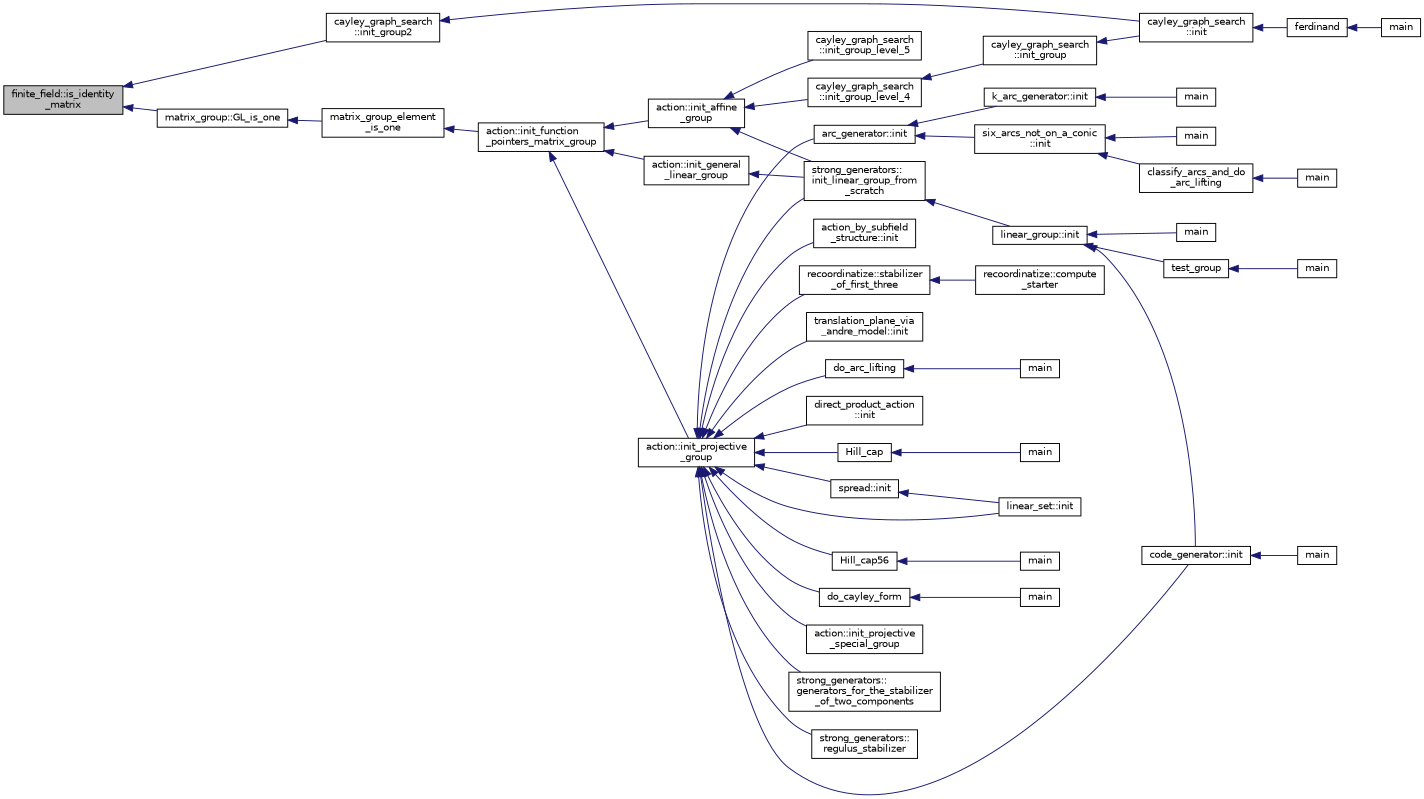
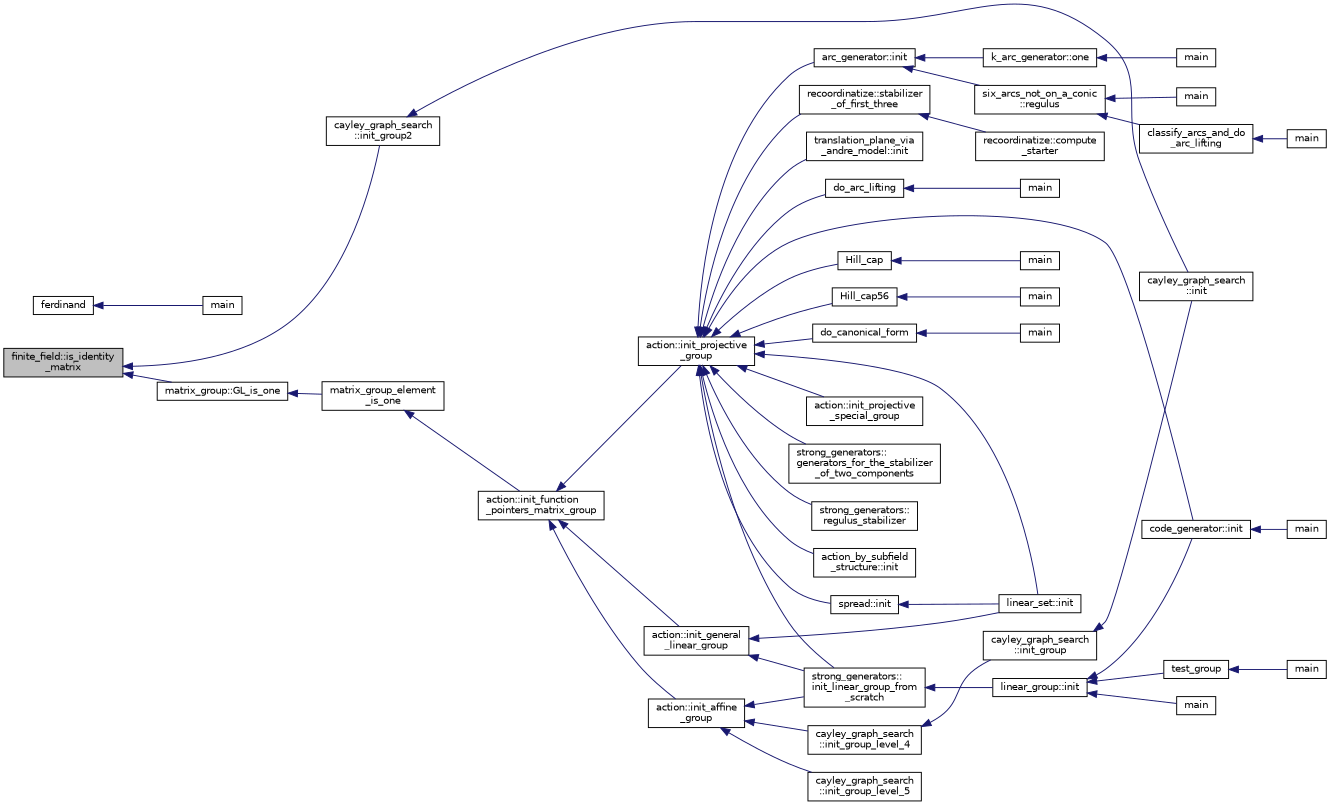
edge "ferdinand" -> "cayley_graph_search ::init": removed
node "k_arc_generator::init": label "k_arc_generator::init" -> "k_arc_generator::one"
node "six_arcs_not_on_a_conic ::init": label "six_arcs_not_on_a_conic ::init" -> "six_arcs_not_on_a_conic ::regulus"
node "direct_product_action ::init": removed
node "do_cayley_form": label "do_cayley_form" -> "do_canonical_form"
edge "linear_set::init" -> "action::init_general _linear_group": added
